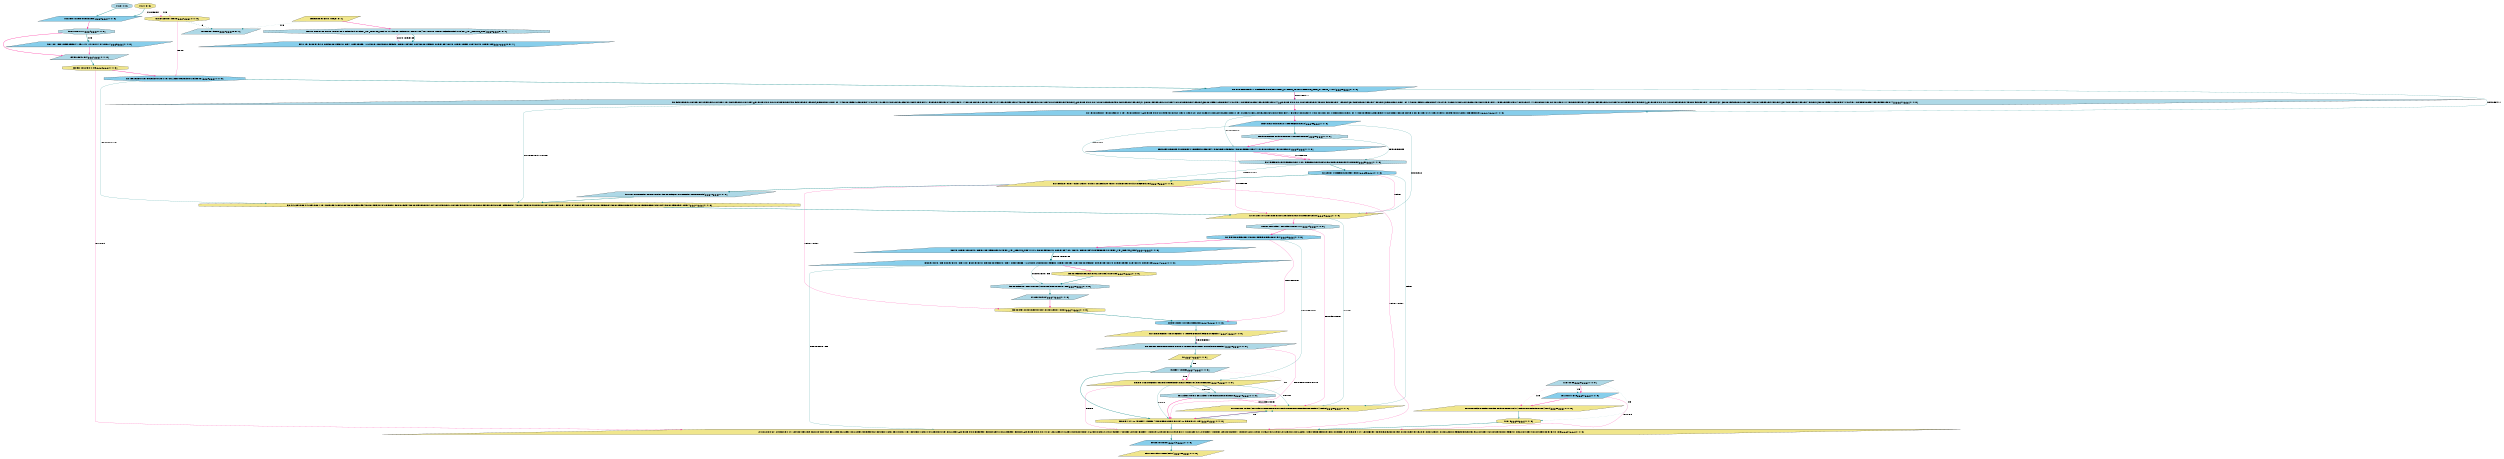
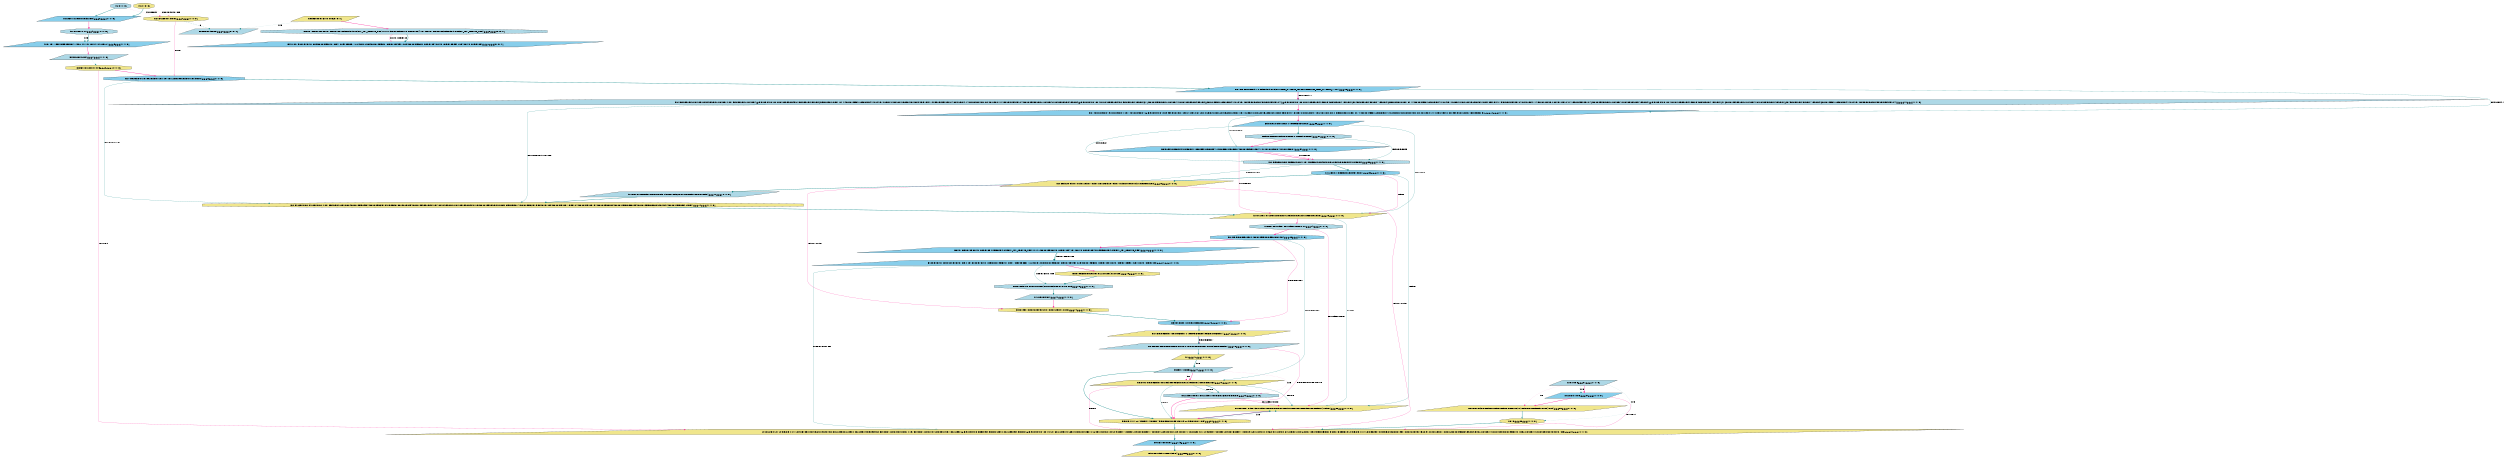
edge "run['1', '0', '0']" -> "final TaskToolbox toolbox@@@2@@@['1', '1', '0']": label "true" -> "discoveryDruidNode"
edge "this.plumber != null@@@4@@@['1', '1', '0']" -> "setupTimeoutAlert()@@@7@@@['1', '1', '0']": removed
edge "setupTimeoutAlert()@@@7@@@['1', '1', '0']" -> "boolean normalExit = true@@@8@@@['1', '1', '0']": style bold -> dotted
